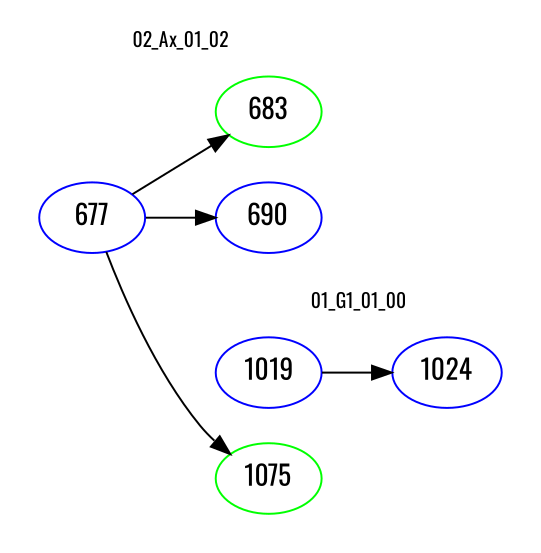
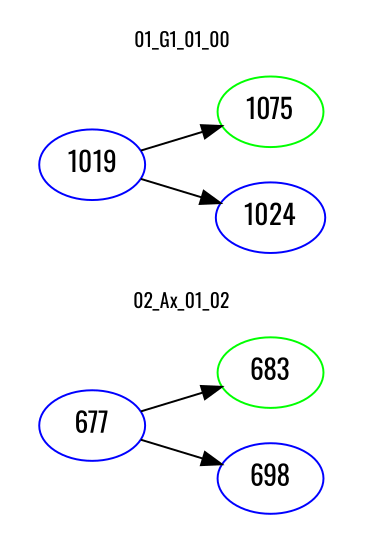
node "690": label "690" -> "698"
edge "677" -> "1075": now "1019" -> "1075"
